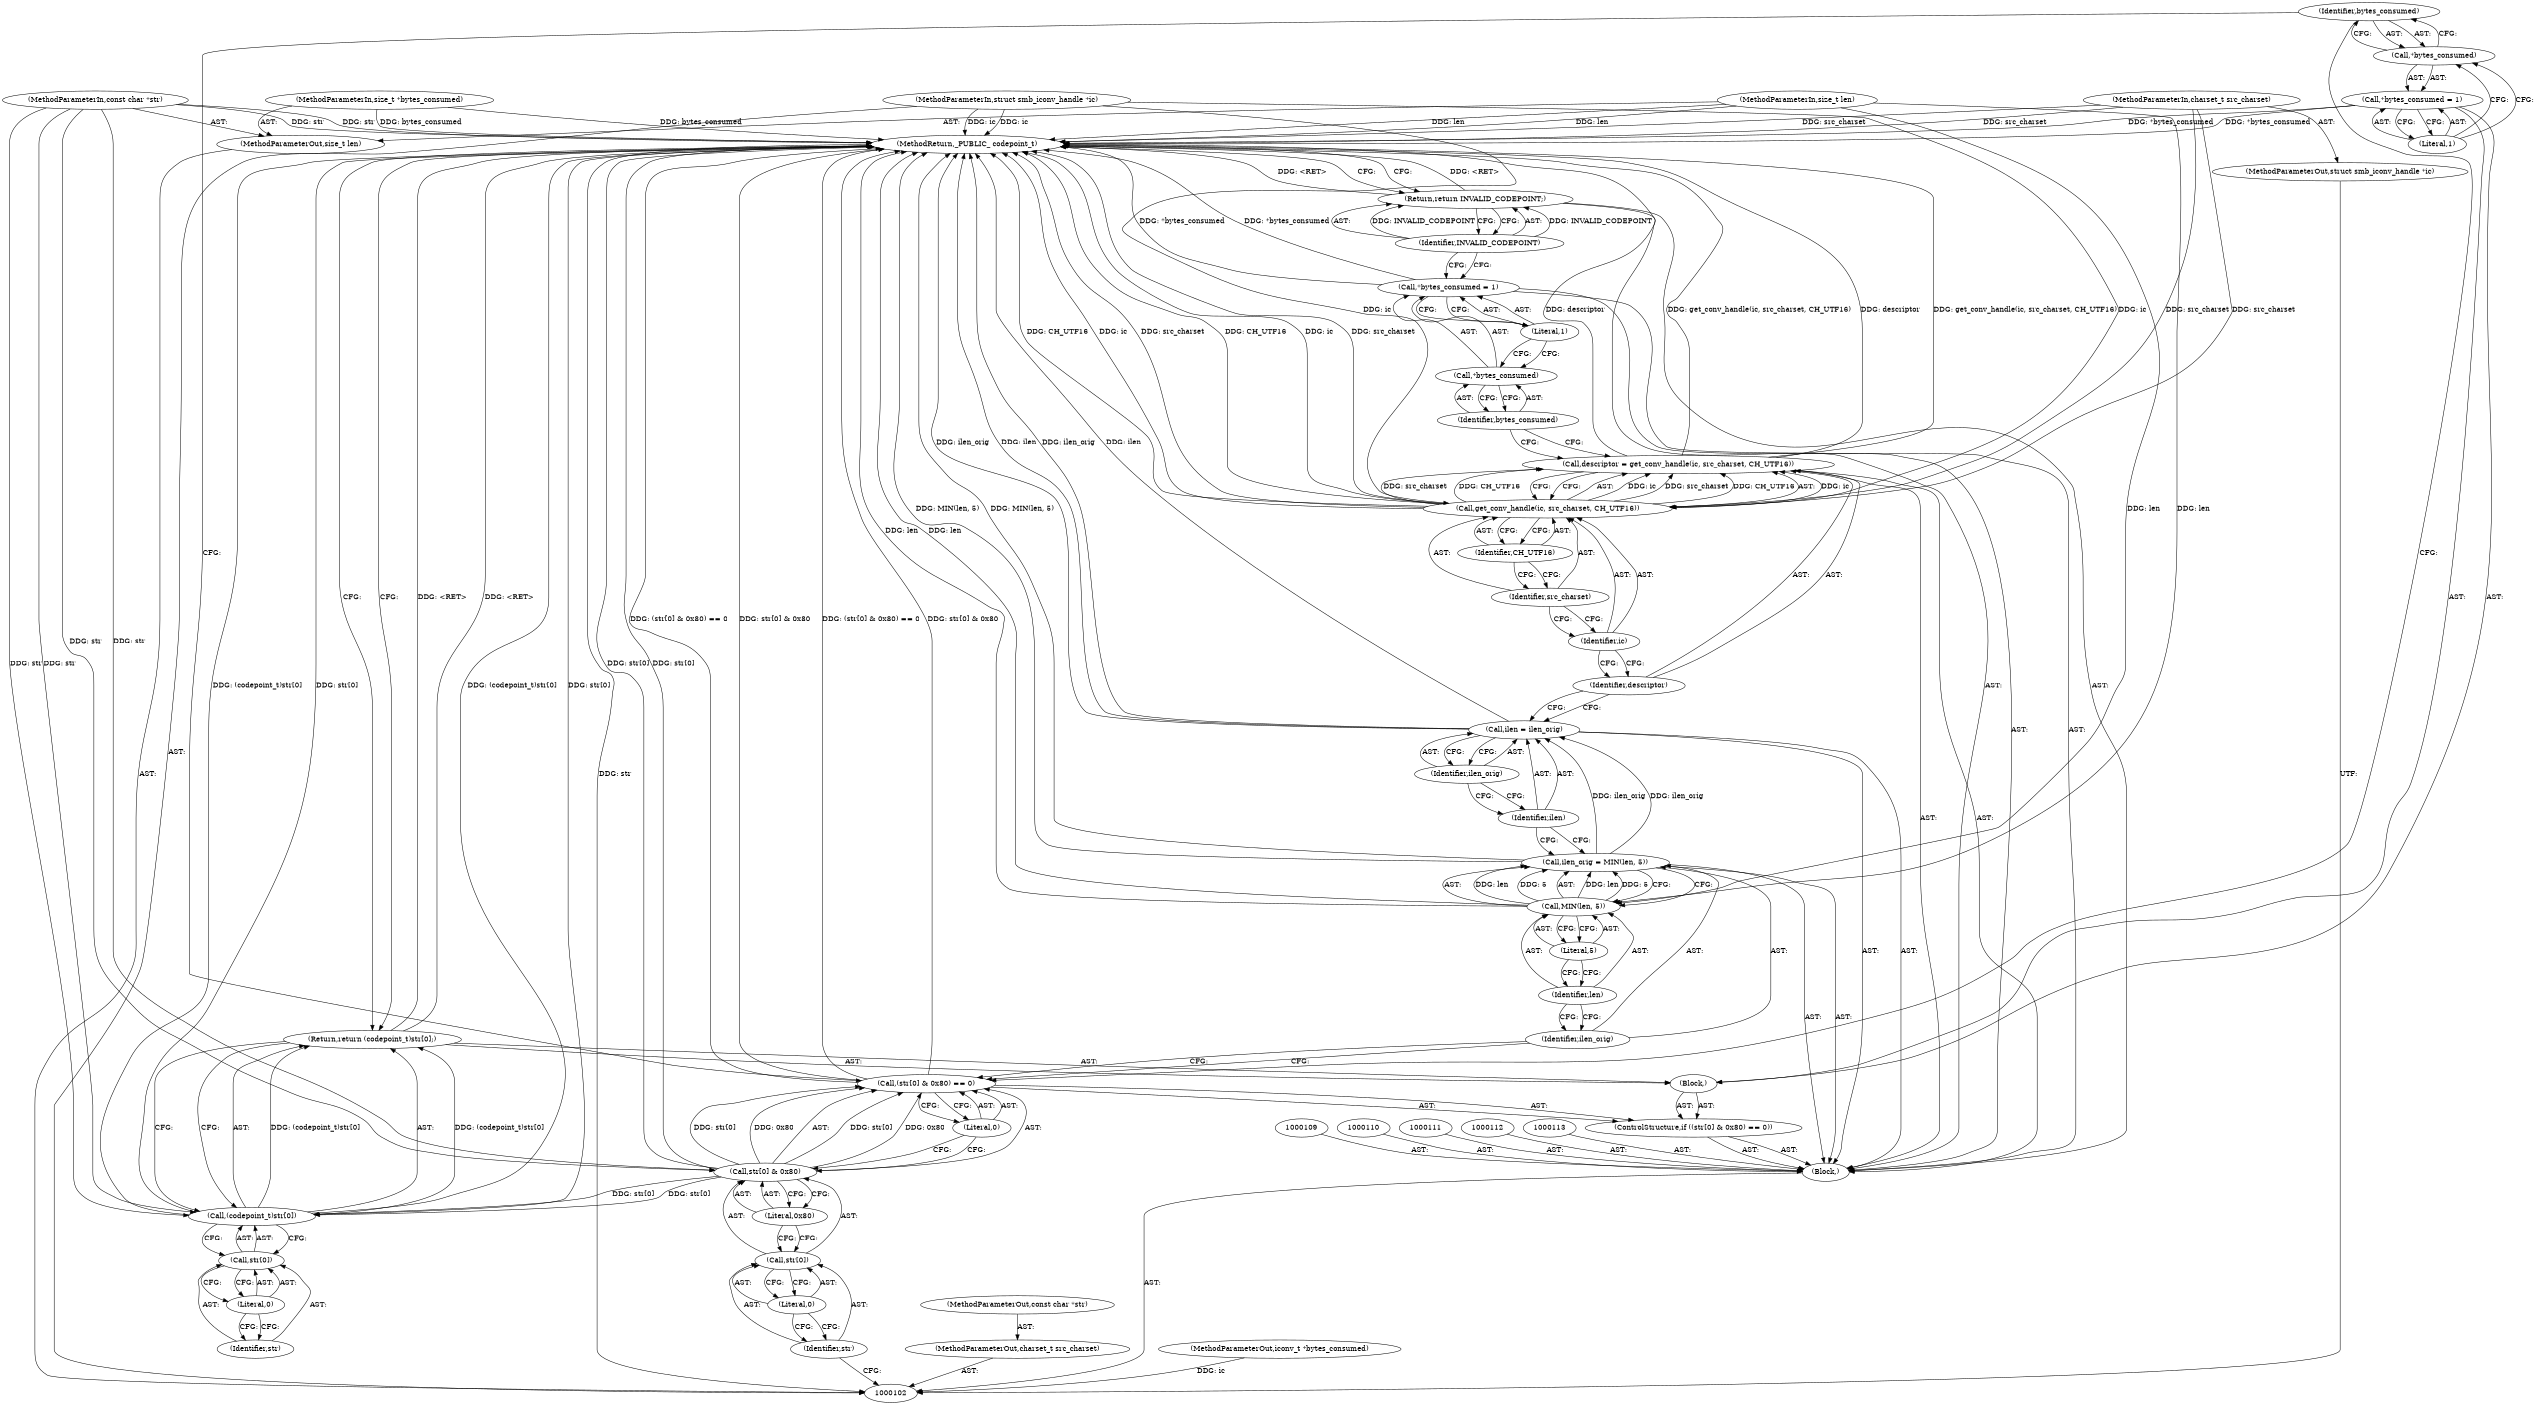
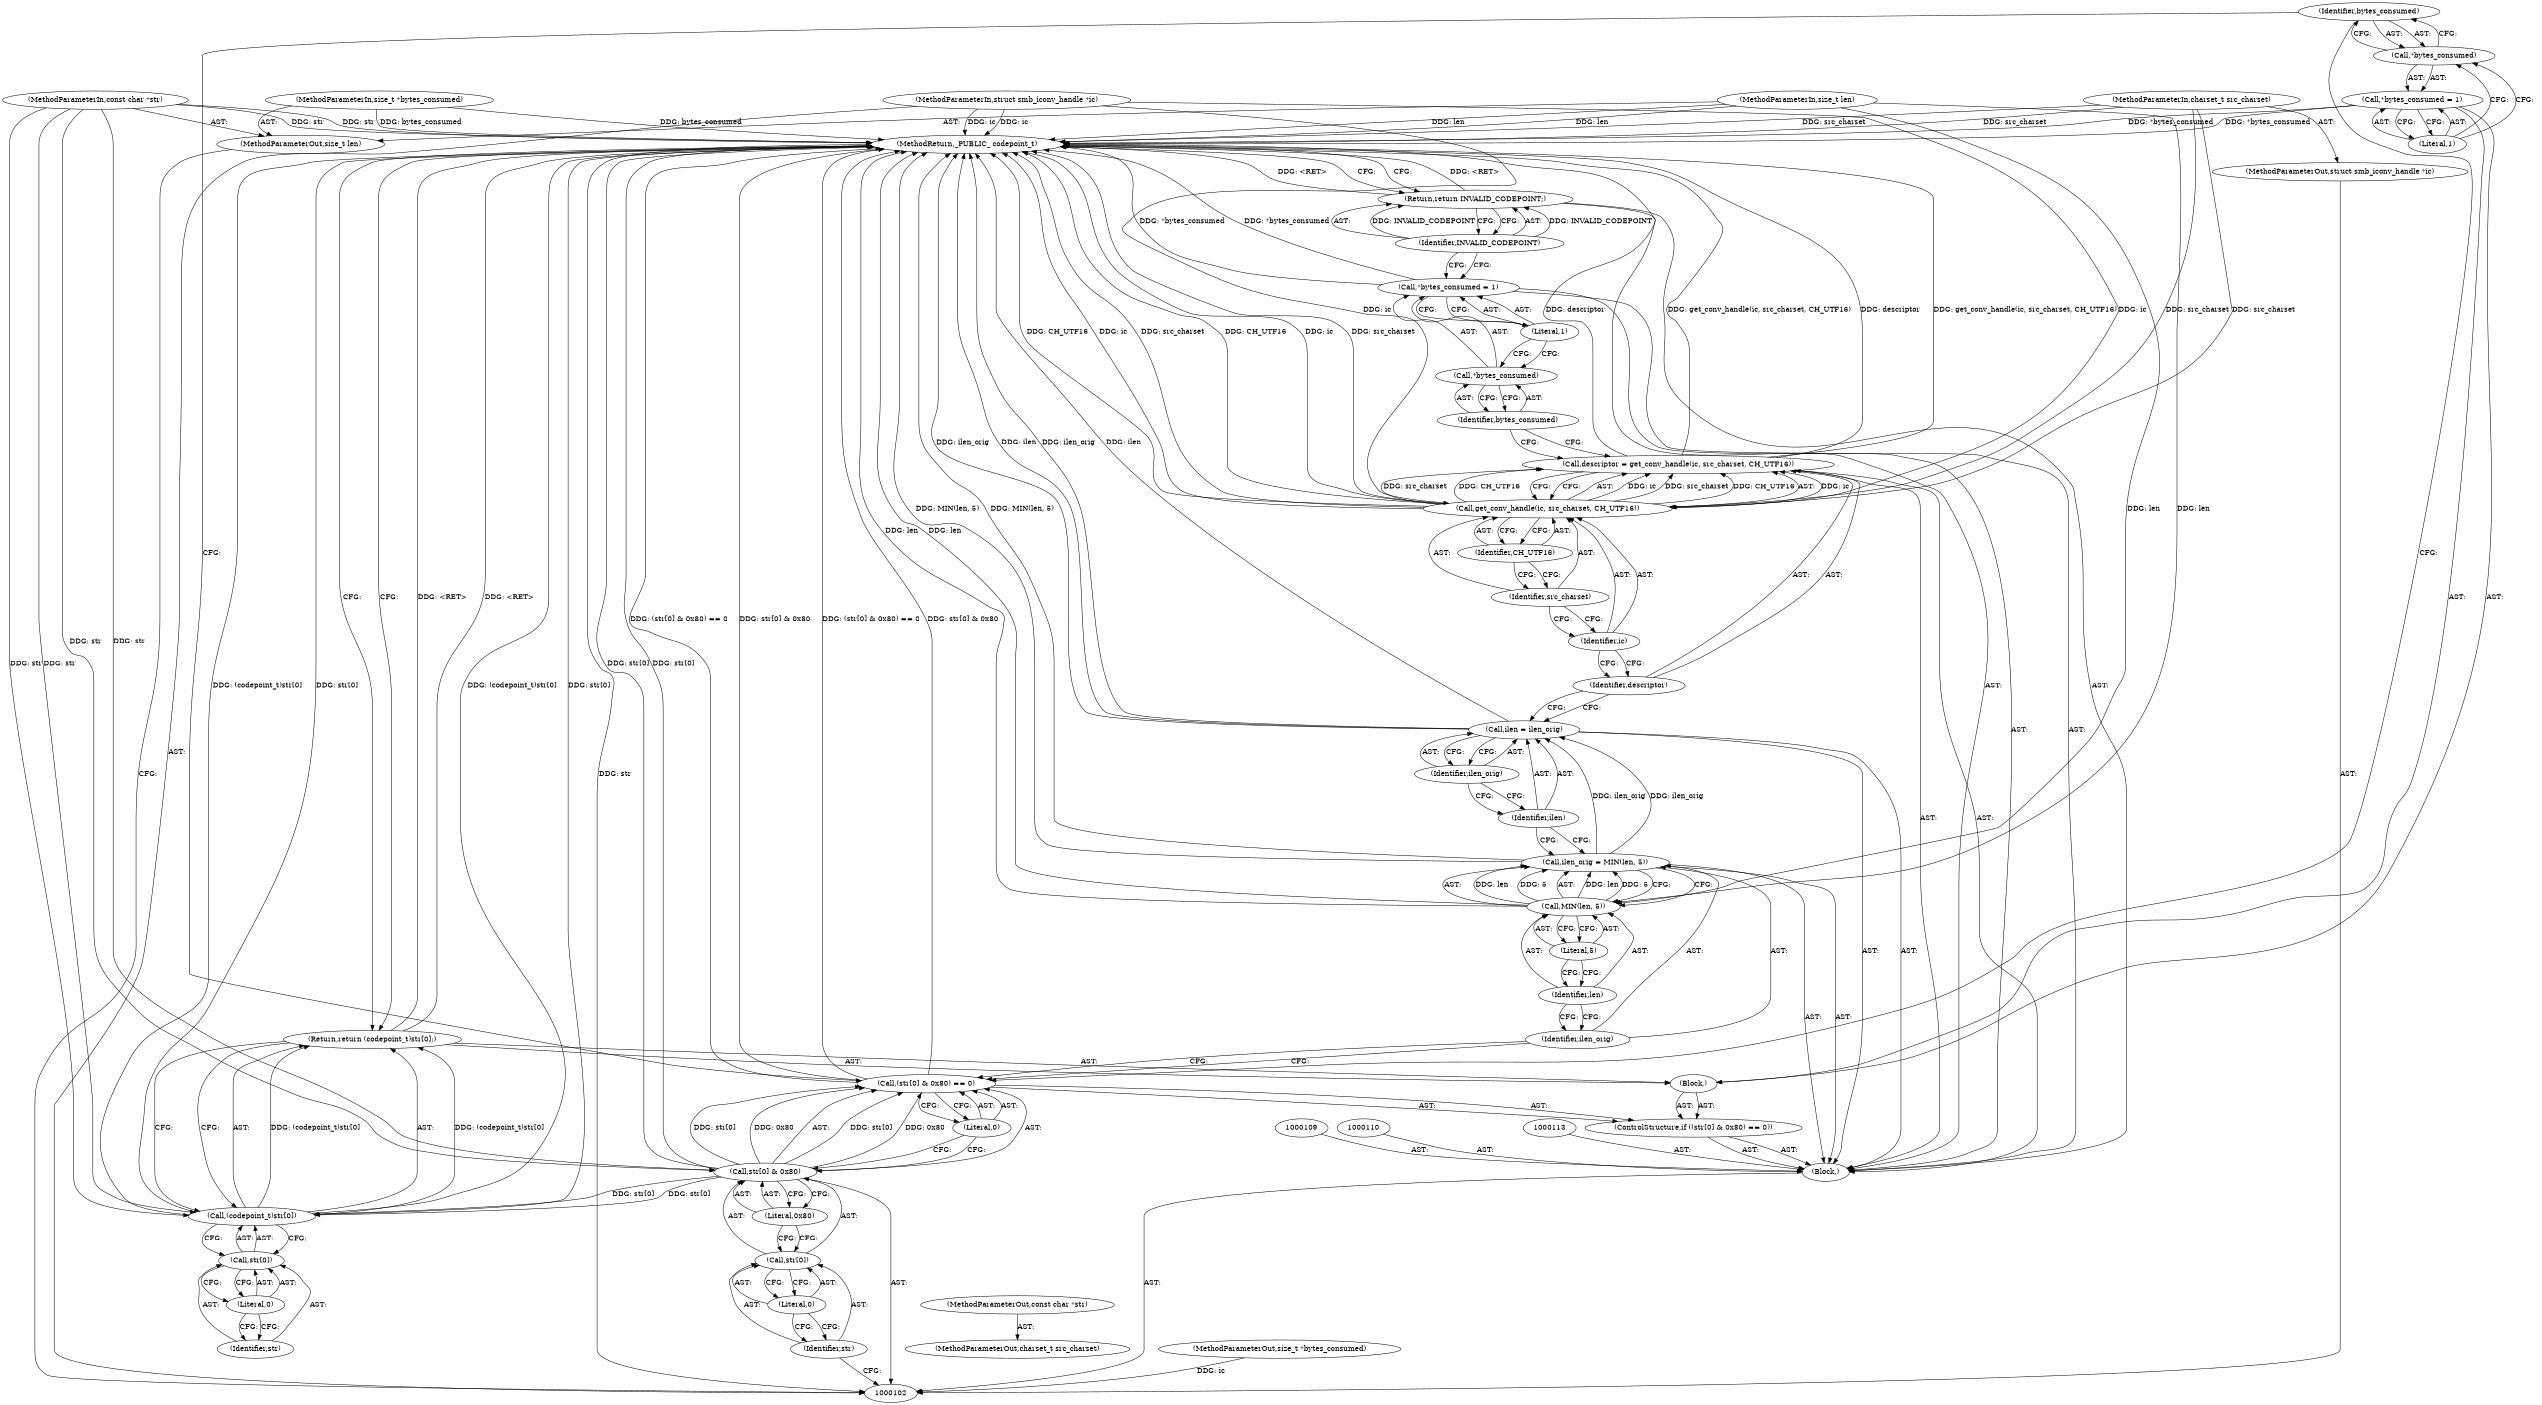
edge "(MethodParameterOut,size_t len)" -> "1000102": label "AST: " -> "CFG: "
edge "(MethodParameterOut,struct smb_iconv_handle *ic)" -> "1000102": label "UTF: " -> "AST: "
node "1000111": removed
node "1000112": removed
node "(MethodParameterOut,iconv_t *bytes_consumed)": label "(MethodParameterOut,iconv_t *bytes_consumed)" -> "(MethodParameterOut,size_t *bytes_consumed)"
edge "(MethodParameterOut,charset_t src_charset)" -> "1000102": now "(Call,str[0] & 0x80)" -> "1000102"
